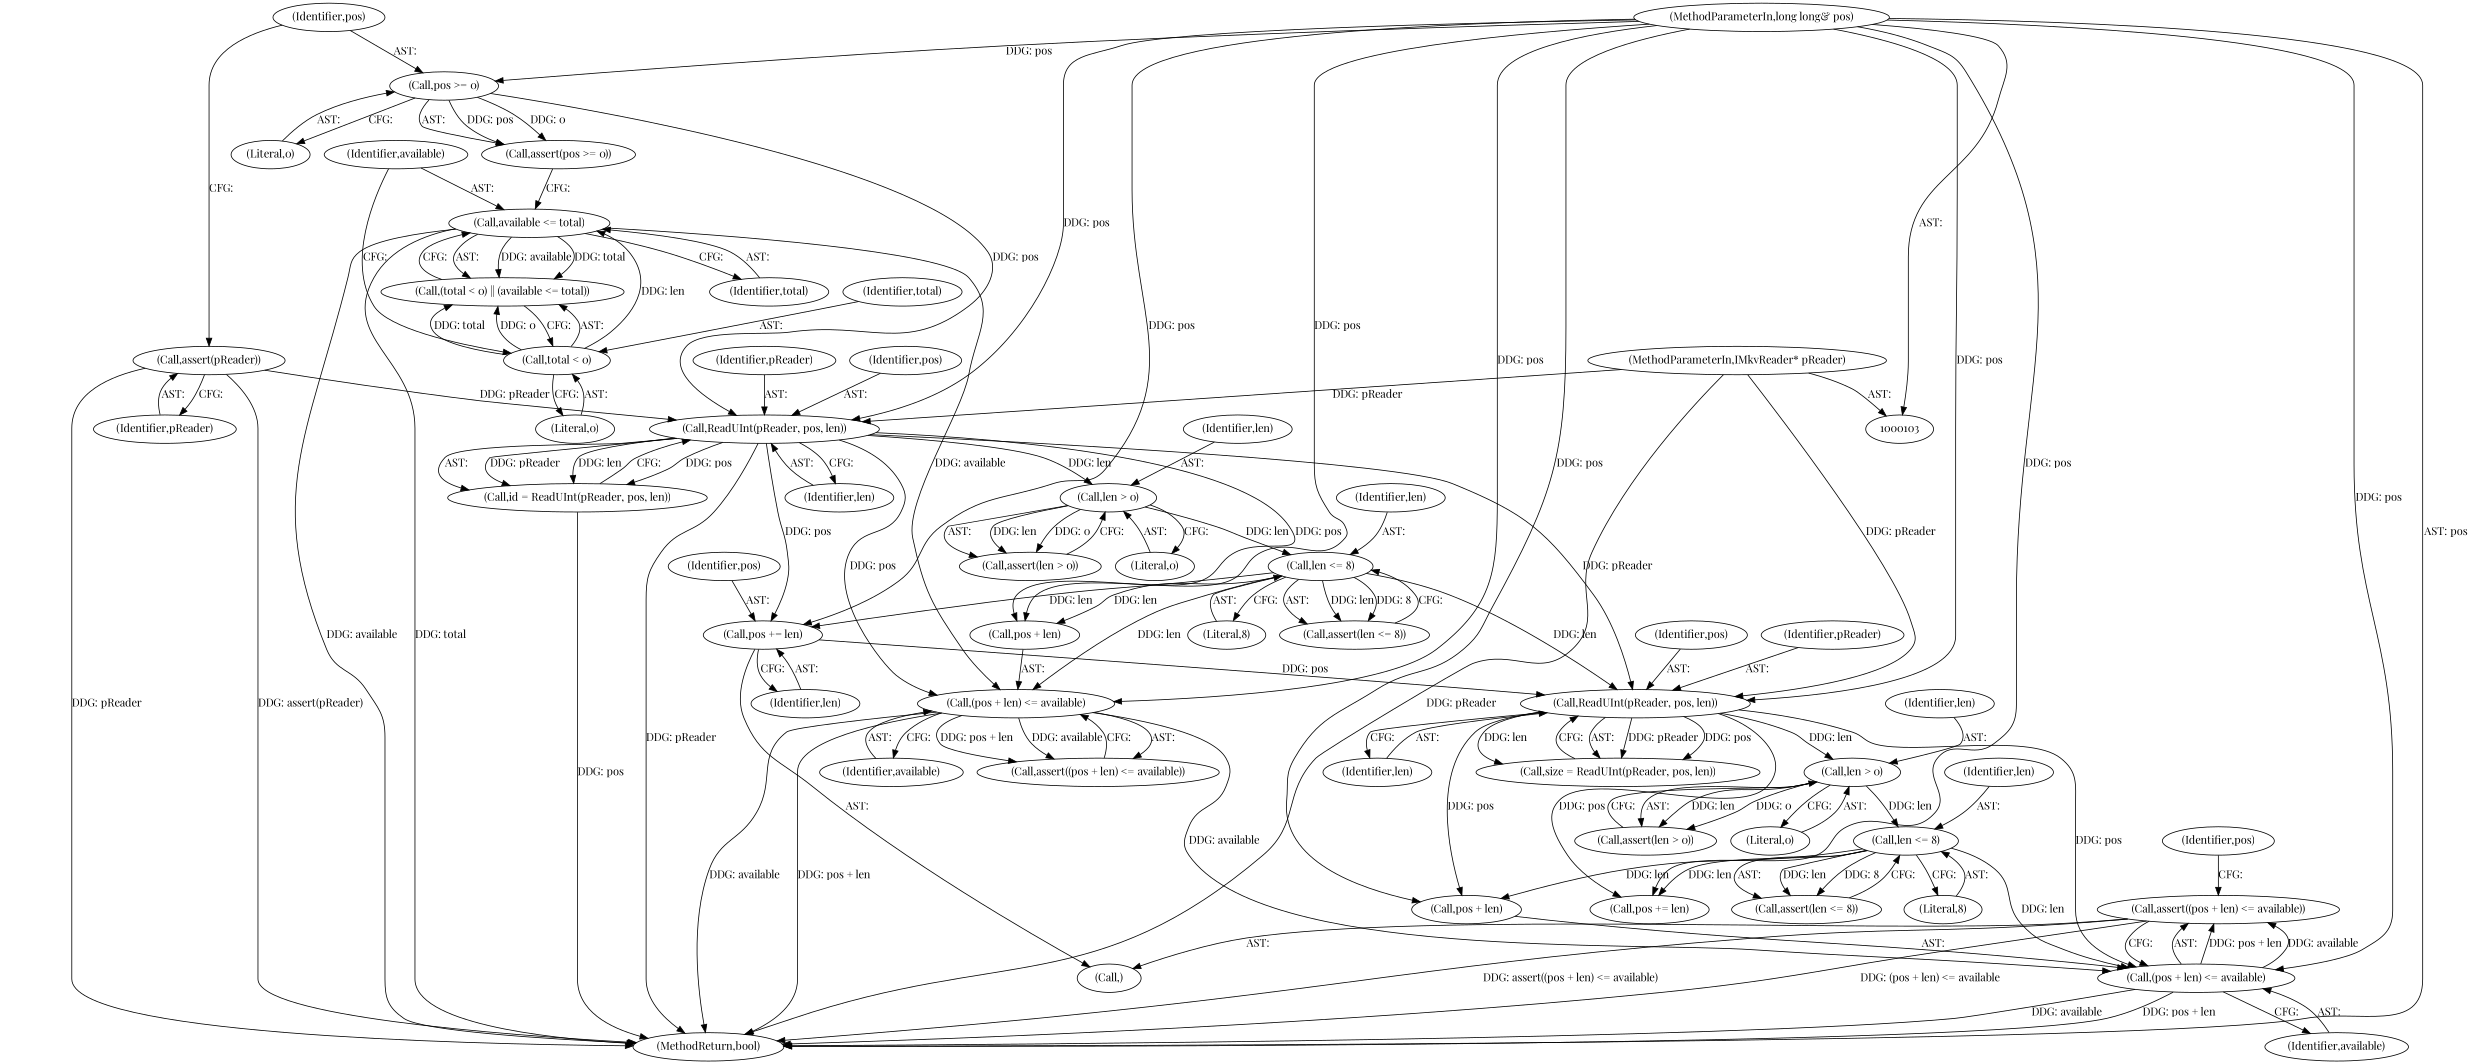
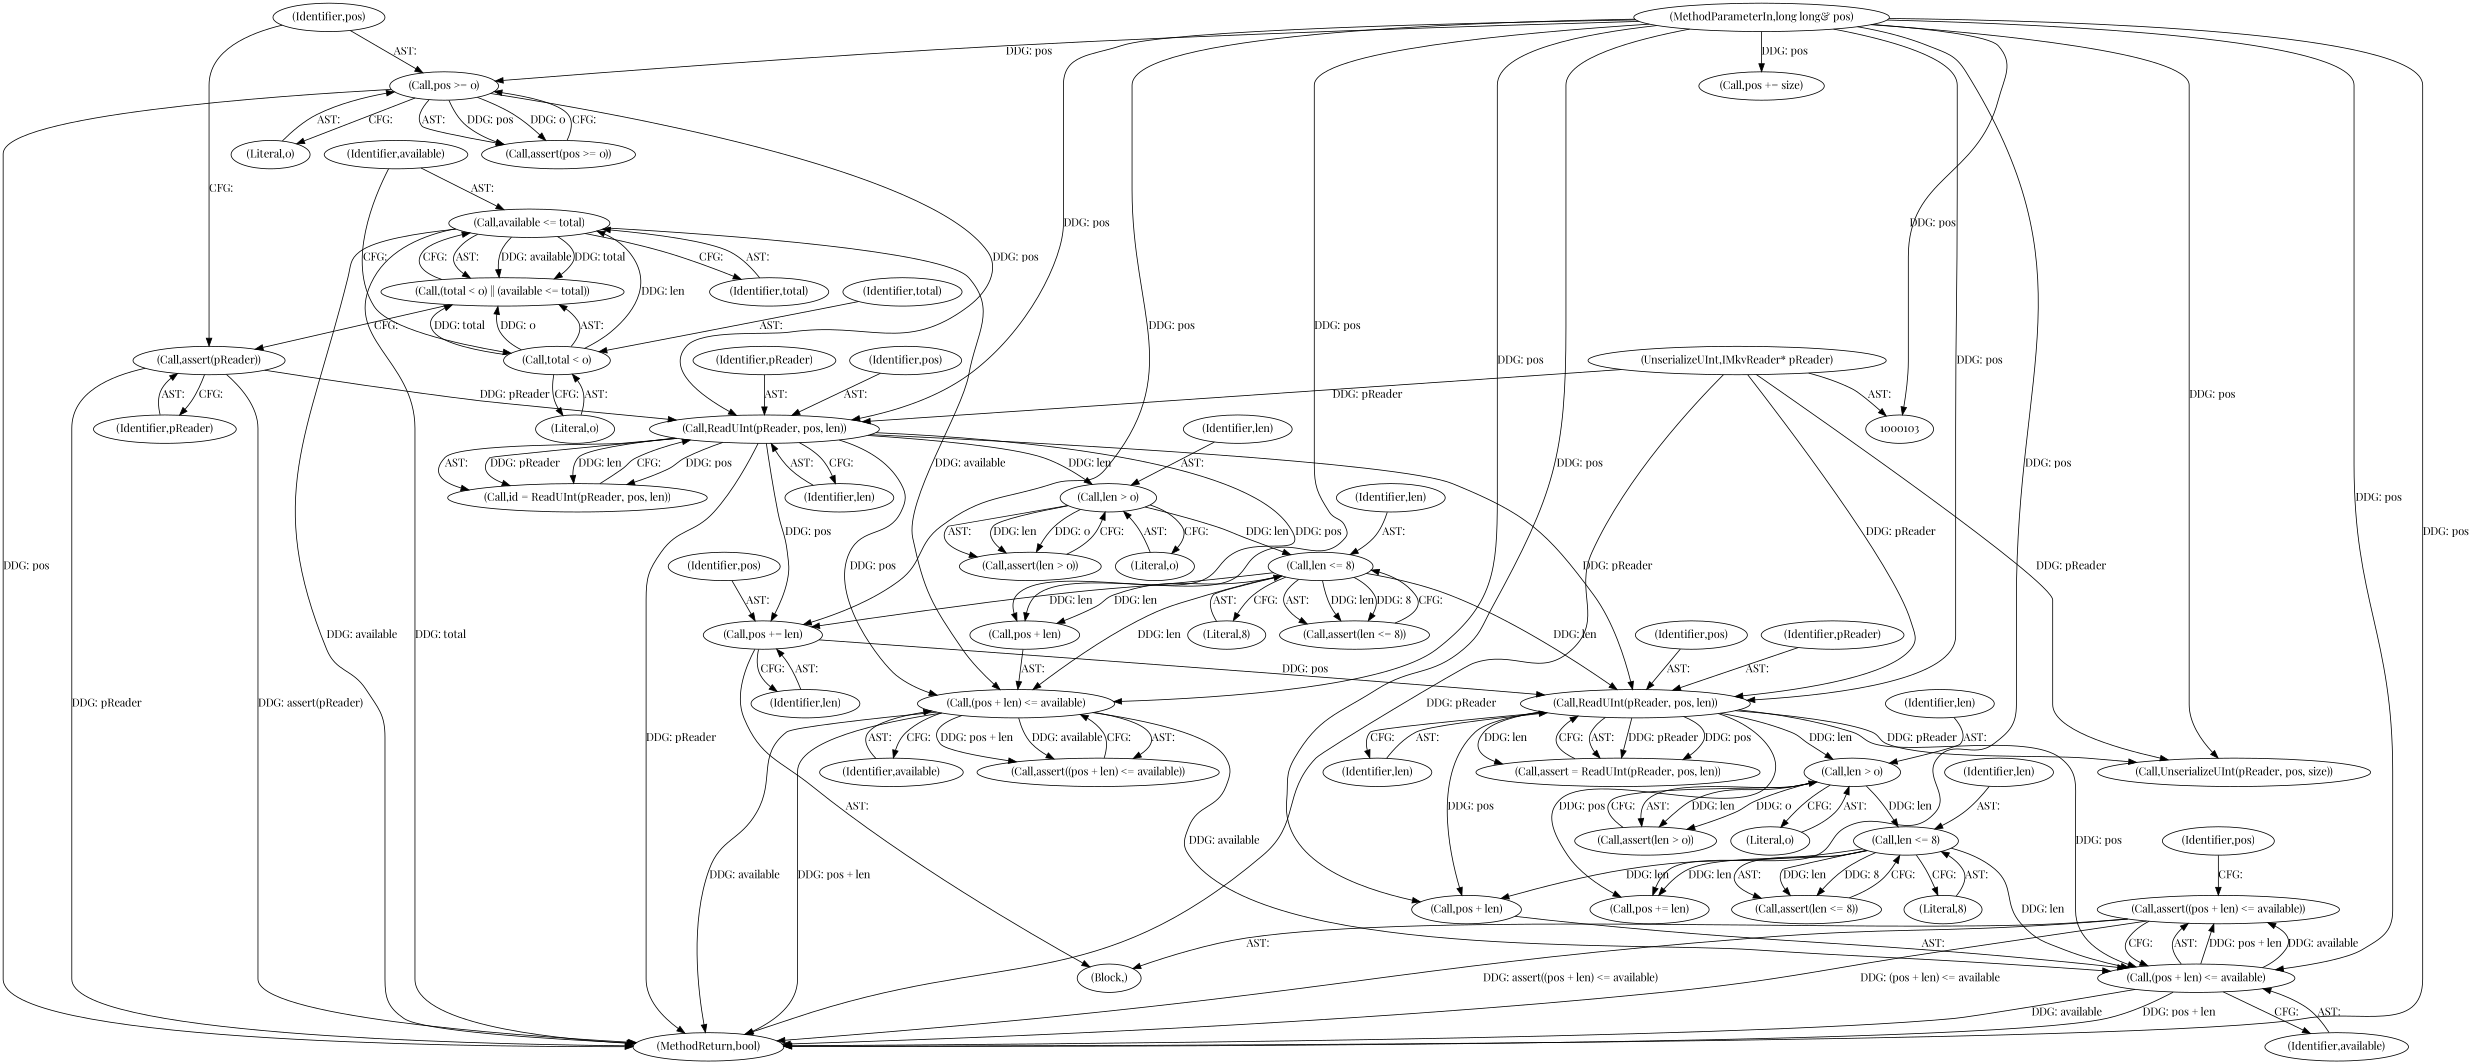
node "(Call,pos += size)": added
edge "(Call,assert(pos >= 0))" -> "(Call,available <= total)": now "(Call,assert(pos >= 0))" -> "(Call,pos >= 0)"
edge "(MethodParameterIn,long long& pos)" -> "1000103": label "AST: " -> "DDG: pos"
edge "(Call,(total < 0) || (available <= total))" -> "(Call,total < 0)": now "(Call,(total < 0) || (available <= total))" -> "(Call,assert(pReader))"
node "(MethodParameterIn,IMkvReader* pReader)": label "(MethodParameterIn,IMkvReader* pReader)" -> "(UnserializeUInt,IMkvReader* pReader)"
edge "(MethodParameterIn,long long& pos)" -> "(MethodReturn,bool)": label "AST: pos" -> "DDG: pos"
node "(Call,size = ReadUInt(pReader, pos, len))": label "(Call,size = ReadUInt(pReader, pos, len))" -> "(Call,assert = ReadUInt(pReader, pos, len))"
node "(Call,UnserializeUInt(pReader, pos, size))": added
edge "(Call,id = ReadUInt(pReader, pos, len))" -> "(MethodReturn,bool)": now "(Call,pos >= 0)" -> "(MethodReturn,bool)"
node "(Call,)": label "(Call,)" -> "(Block,)"
